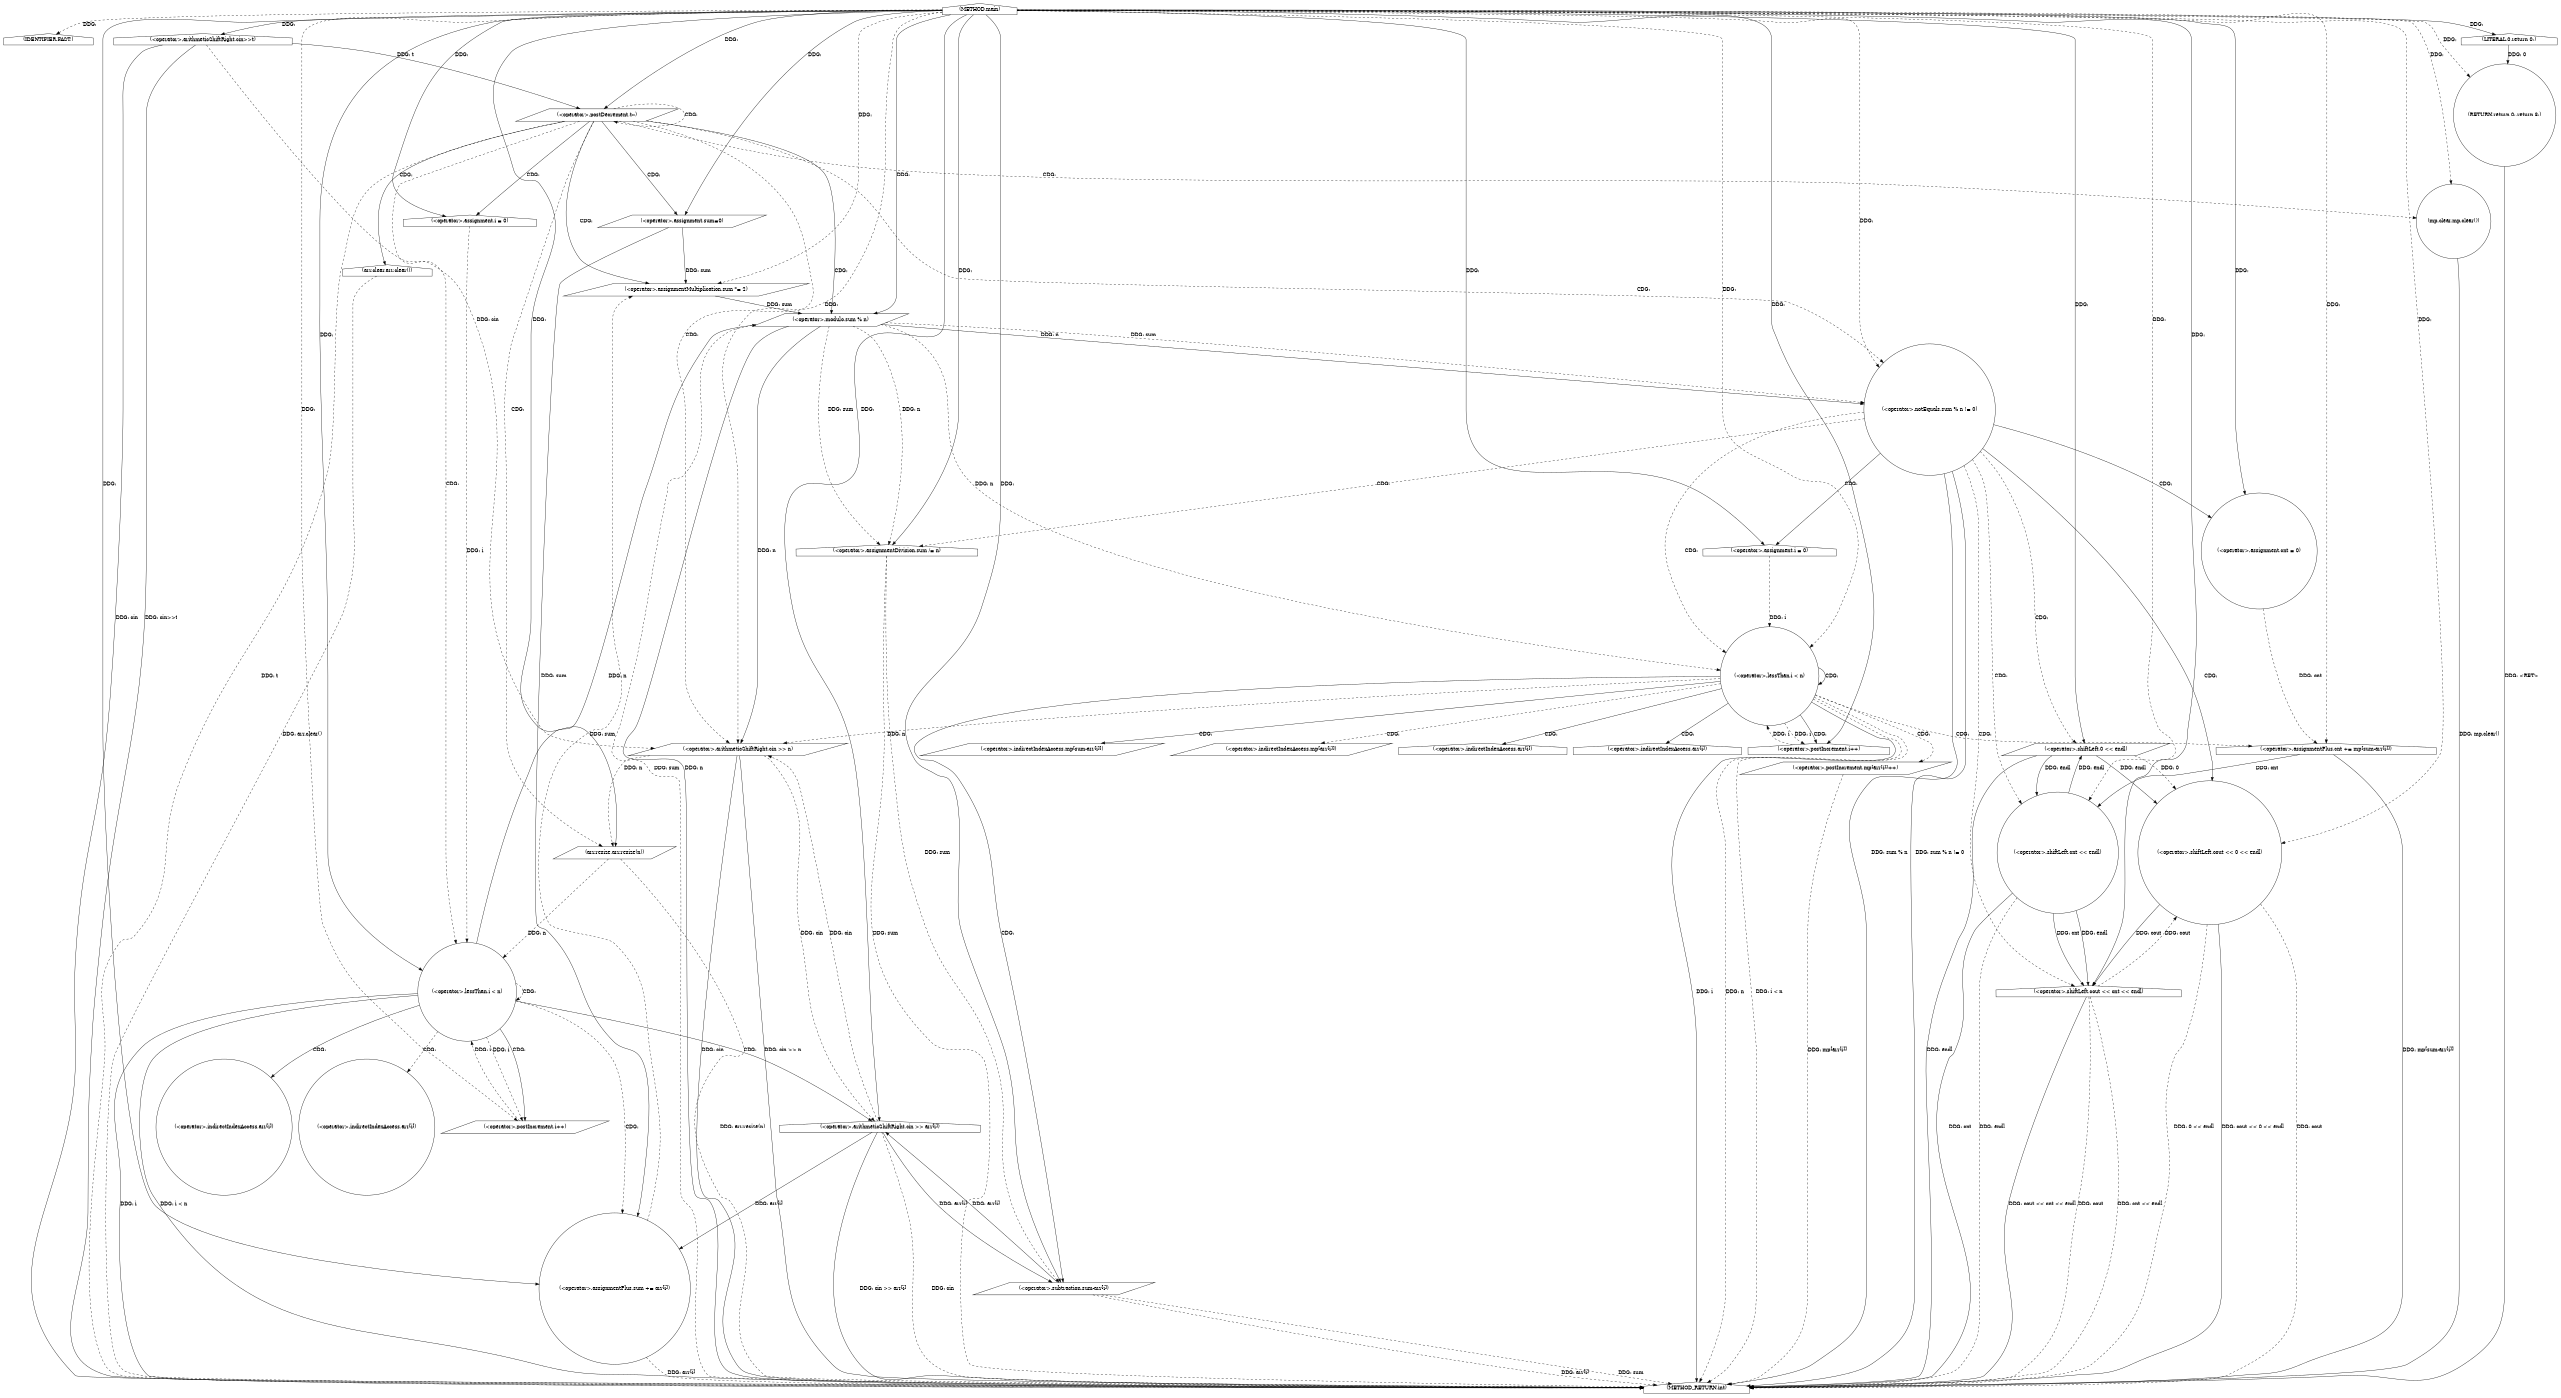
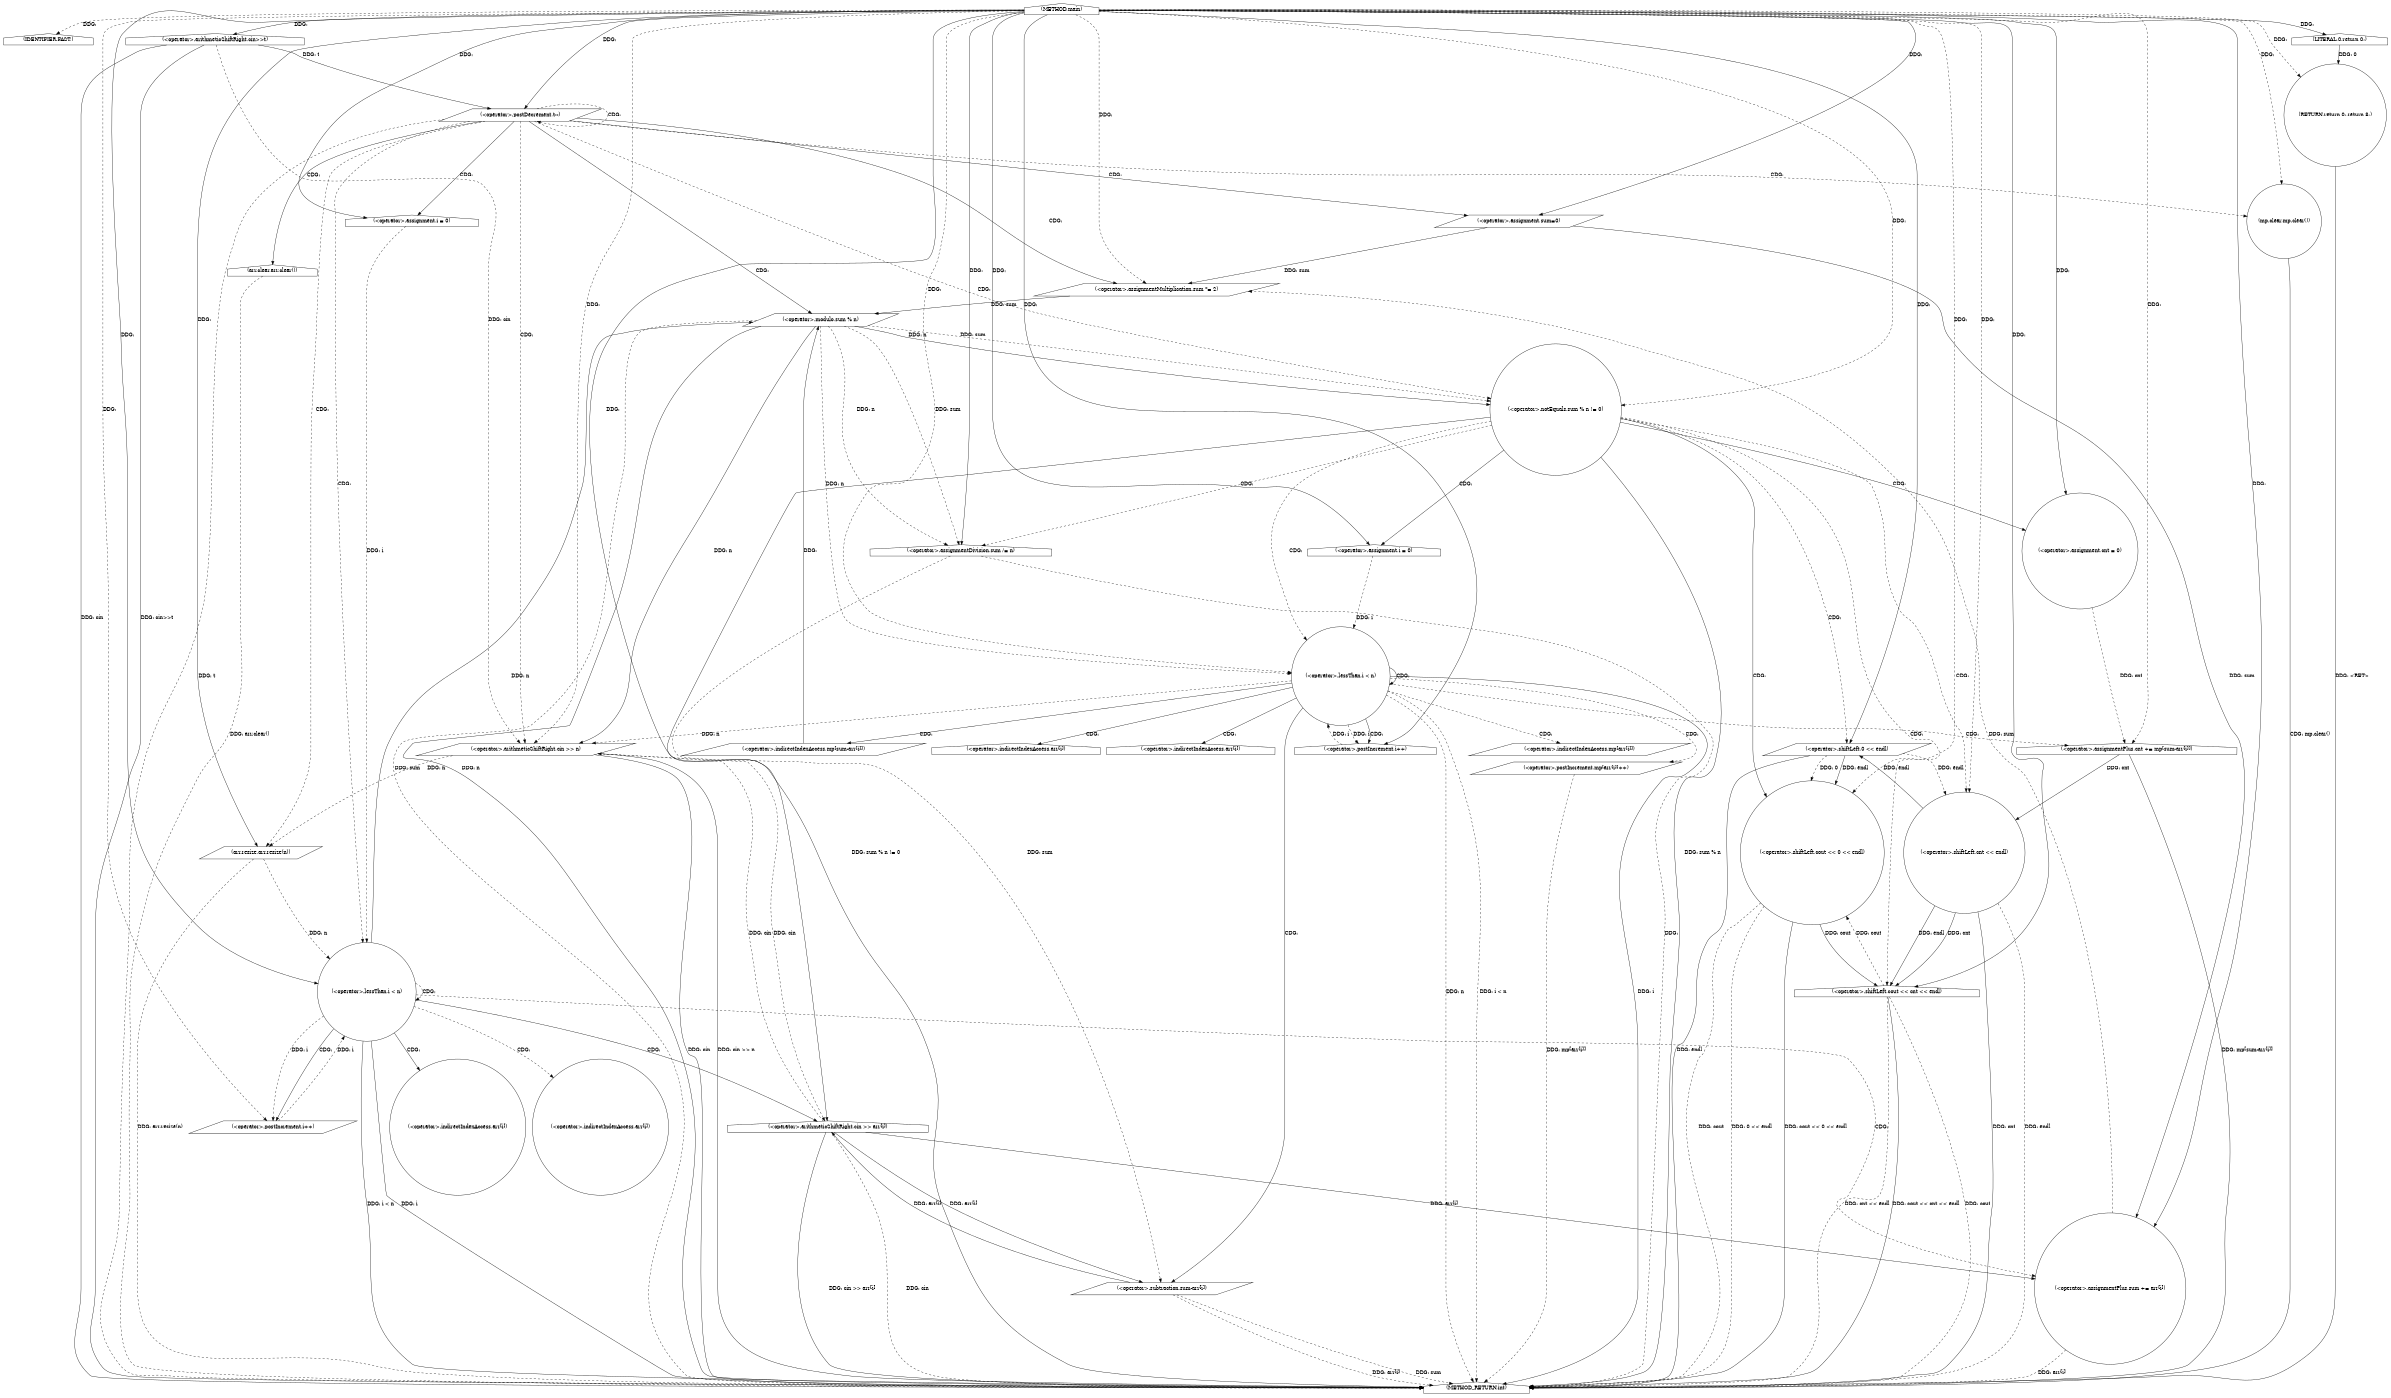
edge "(METHOD,main)" -> "(<operator>.modulo,sum % n)": now "(<operator>.indirectIndexAccess,mp[sum-arr[i]])" -> "(<operator>.modulo,sum % n)"
edge "(METHOD,main)" -> "(<operator>.subtraction,sum-arr[i])": removed, label "DDG:"
edge "(mp.clear,mp.clear())" -> "(METHOD_RETURN,int)": label "DDG: mp.clear()" -> "CDG: mp.clear()"
edge "(<operator>.shiftLeft,0 << endl)" -> "(<operator>.shiftLeft,cnt << endl)": style solid -> dashed
edge "(<operator>.assignmentDivision,sum /= n)" -> "(METHOD_RETURN,int)": label "DDG: sum" -> "DDG: "
